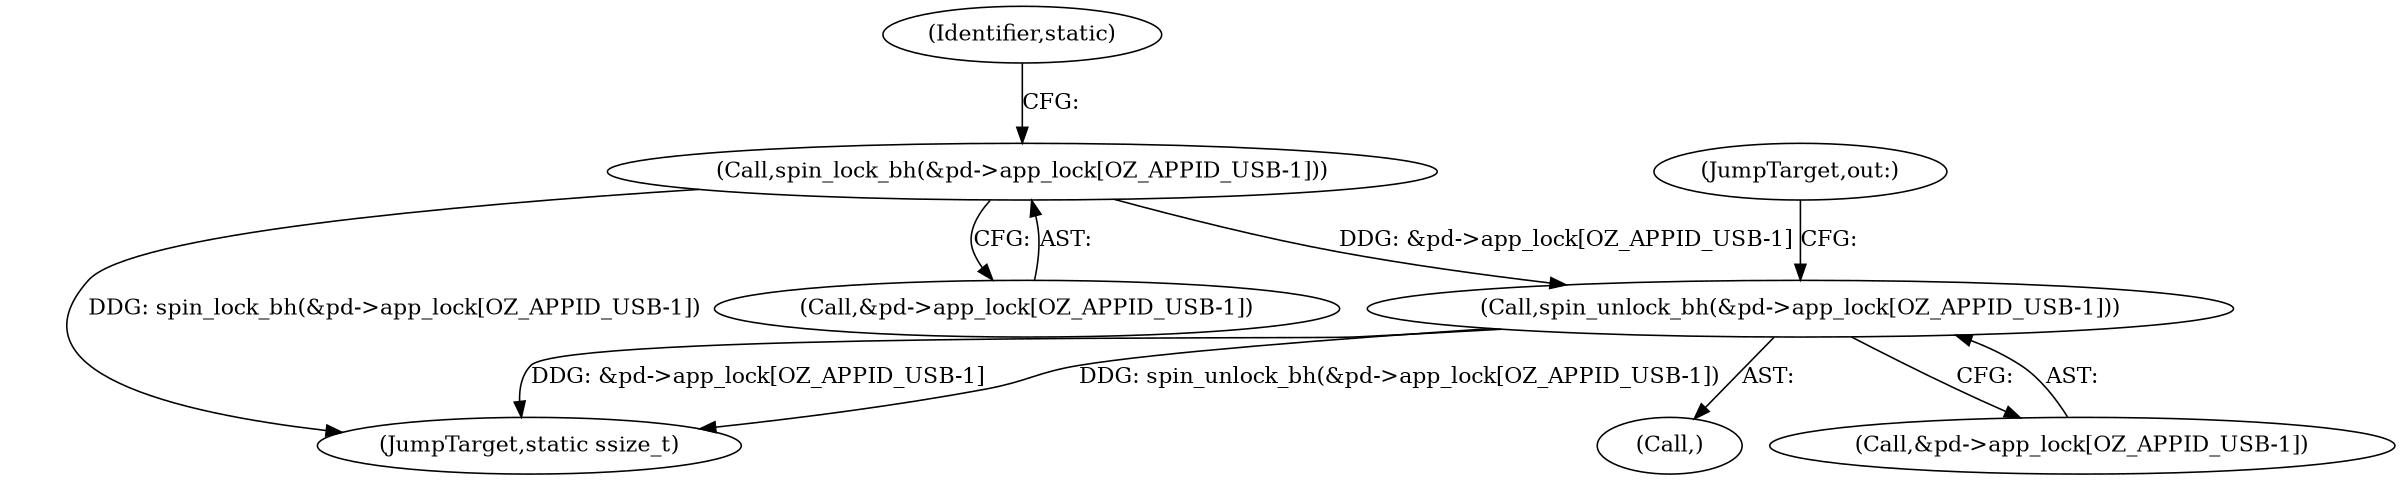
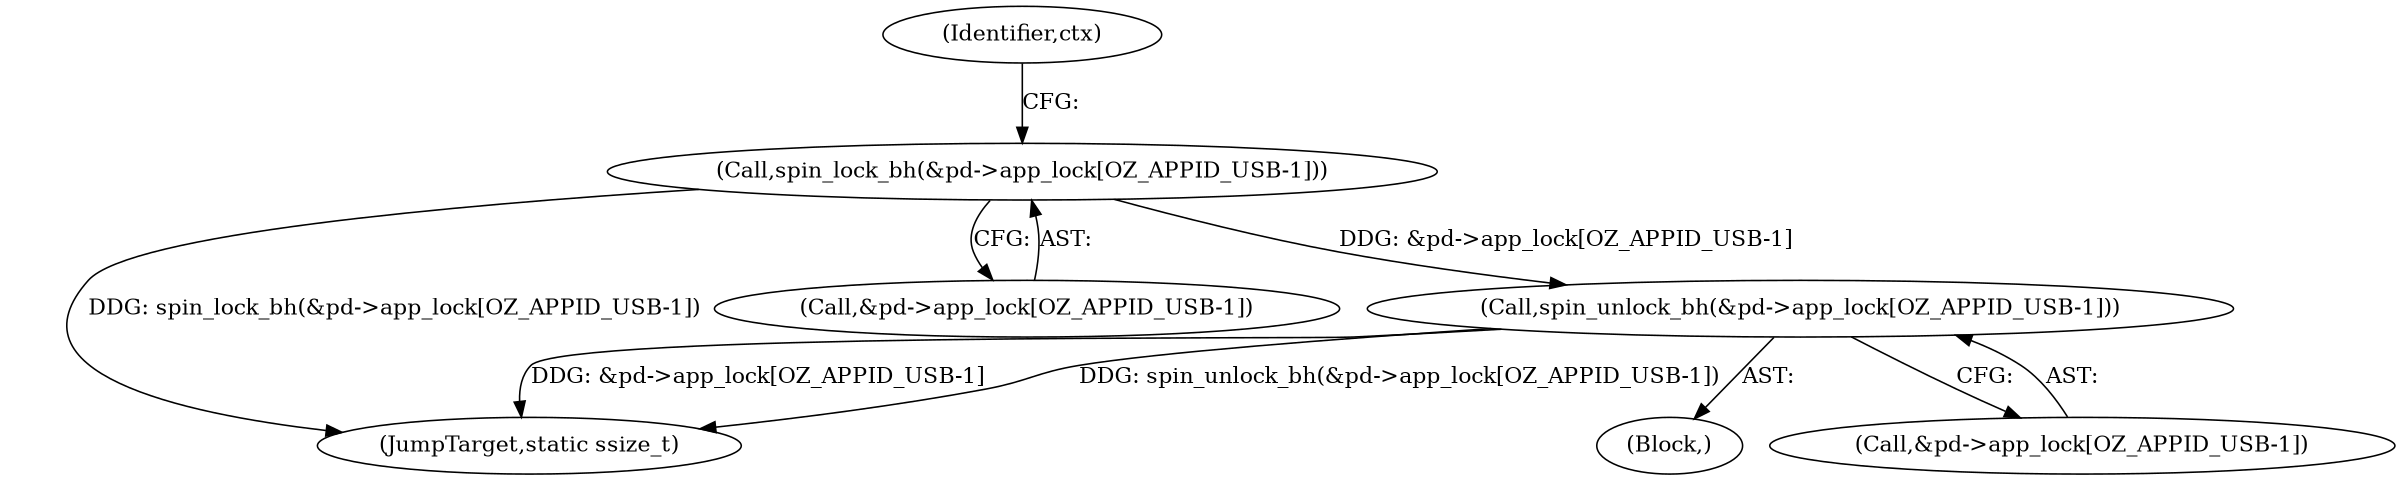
node "(Identifier,static)": label "(Identifier,static)" -> "(Identifier,ctx)"
node "(JumpTarget,out:)": removed
node "(Call,)": label "(Call,)" -> "(Block,)"
